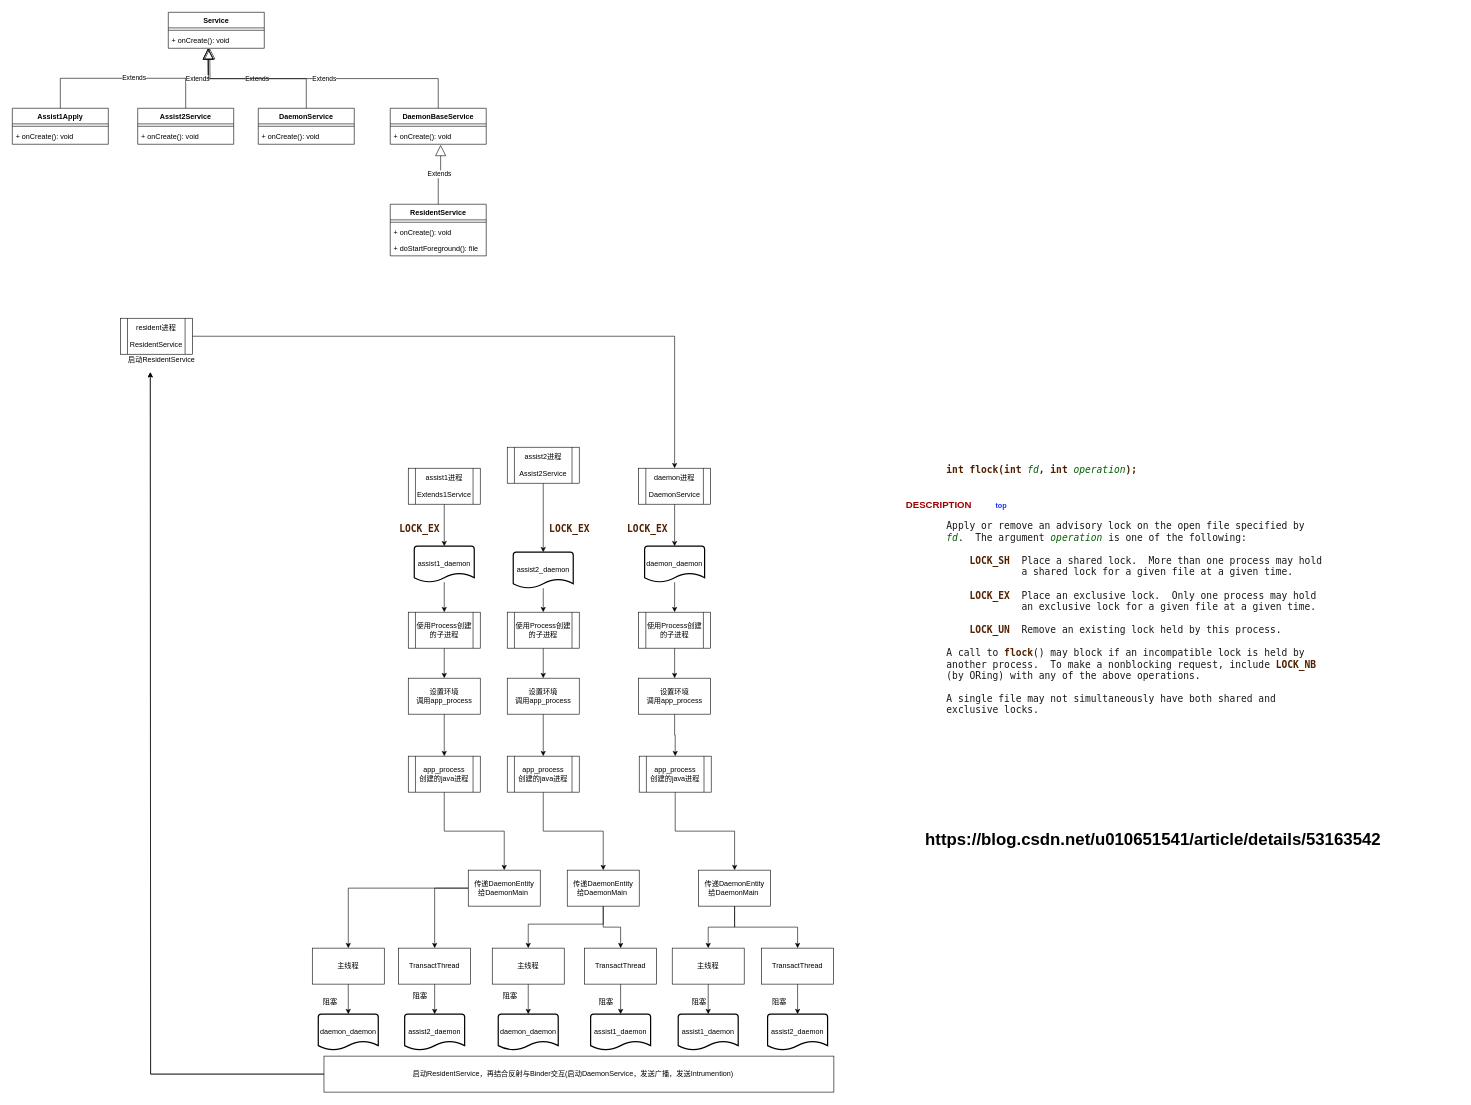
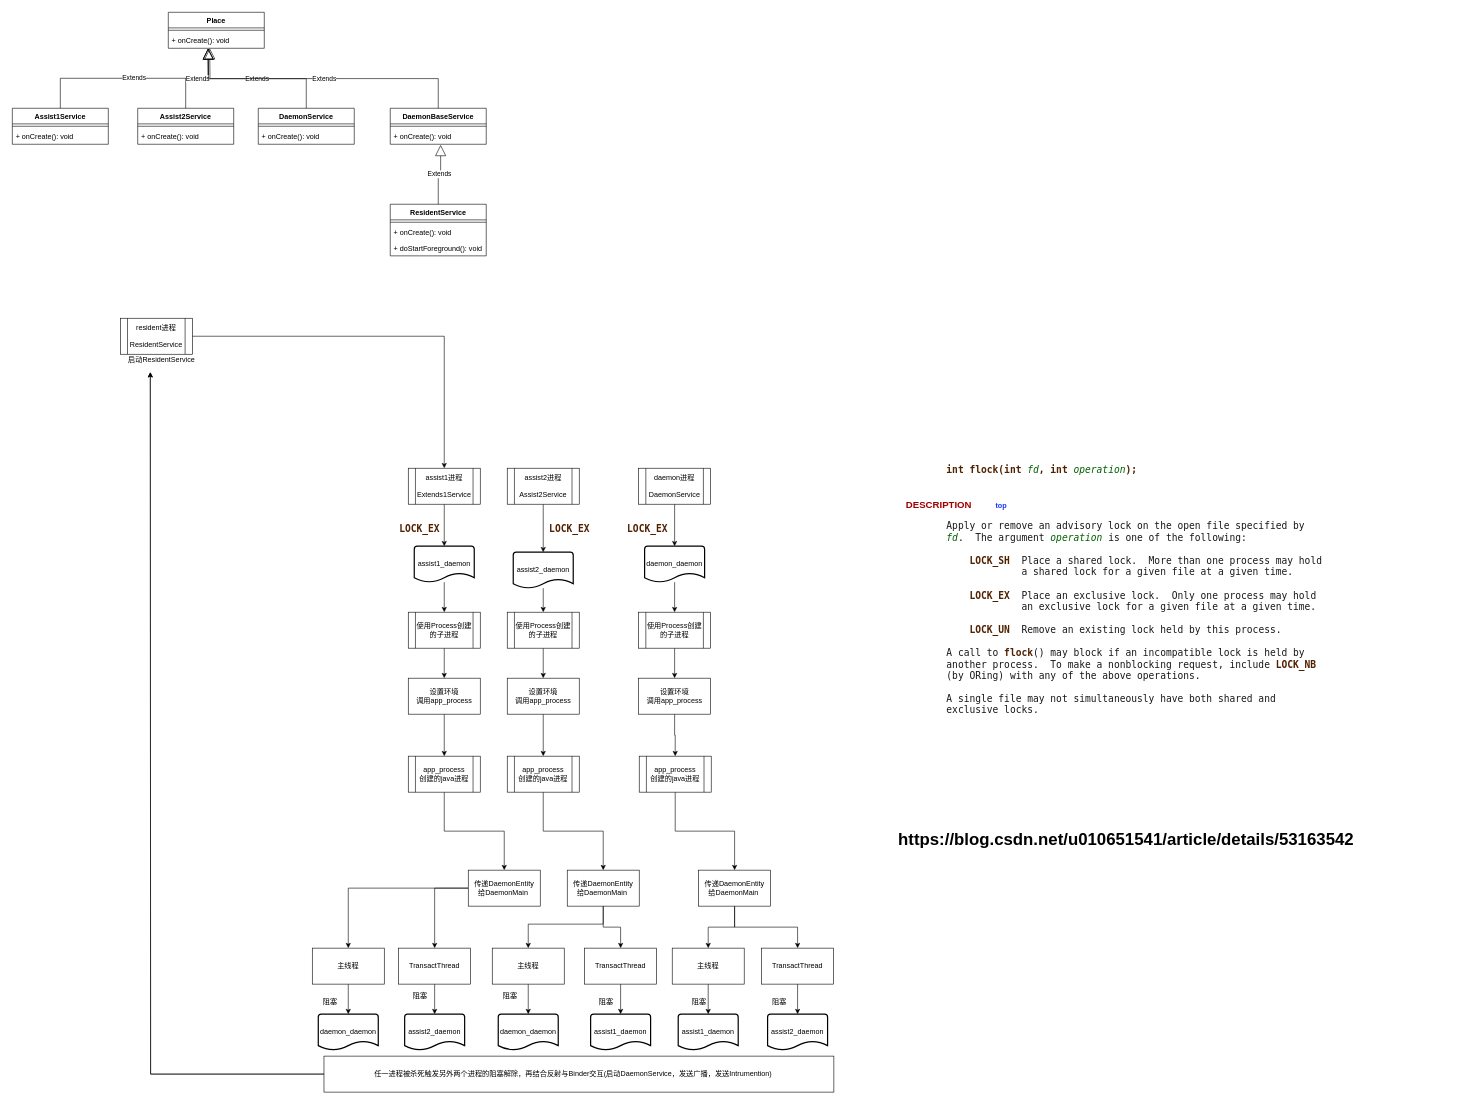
node "Service": label "Service" -> "Place"
node "Assist1Apply": label "Assist1Apply" -> "Assist1Service"
node "+ doStartForeground(): file": label "+ doStartForeground(): file" -> "+ doStartForeground(): void"
edge "resident进程 ResidentService" -> "daemon进程 DaemonService": now "resident进程 ResidentService" -> "assist1进程 Extends1Service"
node "assist2进程 Assist2Service": moved (543, 465) -> (543, 486)
node "https://blog.csdn.net/u010651541/article/details/53163542": moved (1191, 834) -> (1164, 834)
node "启动ResidentService，再结合反射与Binder交互(启动DaemonService，发送广播，发送Intrumention)": label "启动ResidentService，再结合反射与Binder交互(启动DaemonService，发送广播，发送Intrumention)" -> "任一进程被杀死触发另外两个进程的阻塞解除，再结合反射与Binder交互(启动DaemonService，发送广播，发送Intrumention)"
